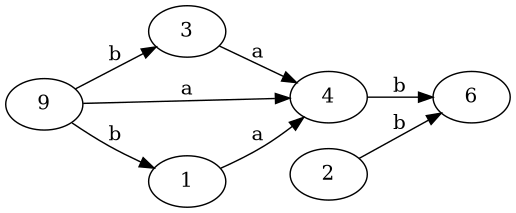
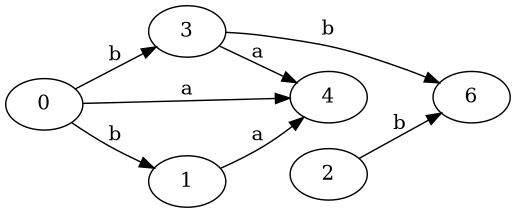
edge "4" -> "6": now "3" -> "6"
node "9": label "9" -> "0"
